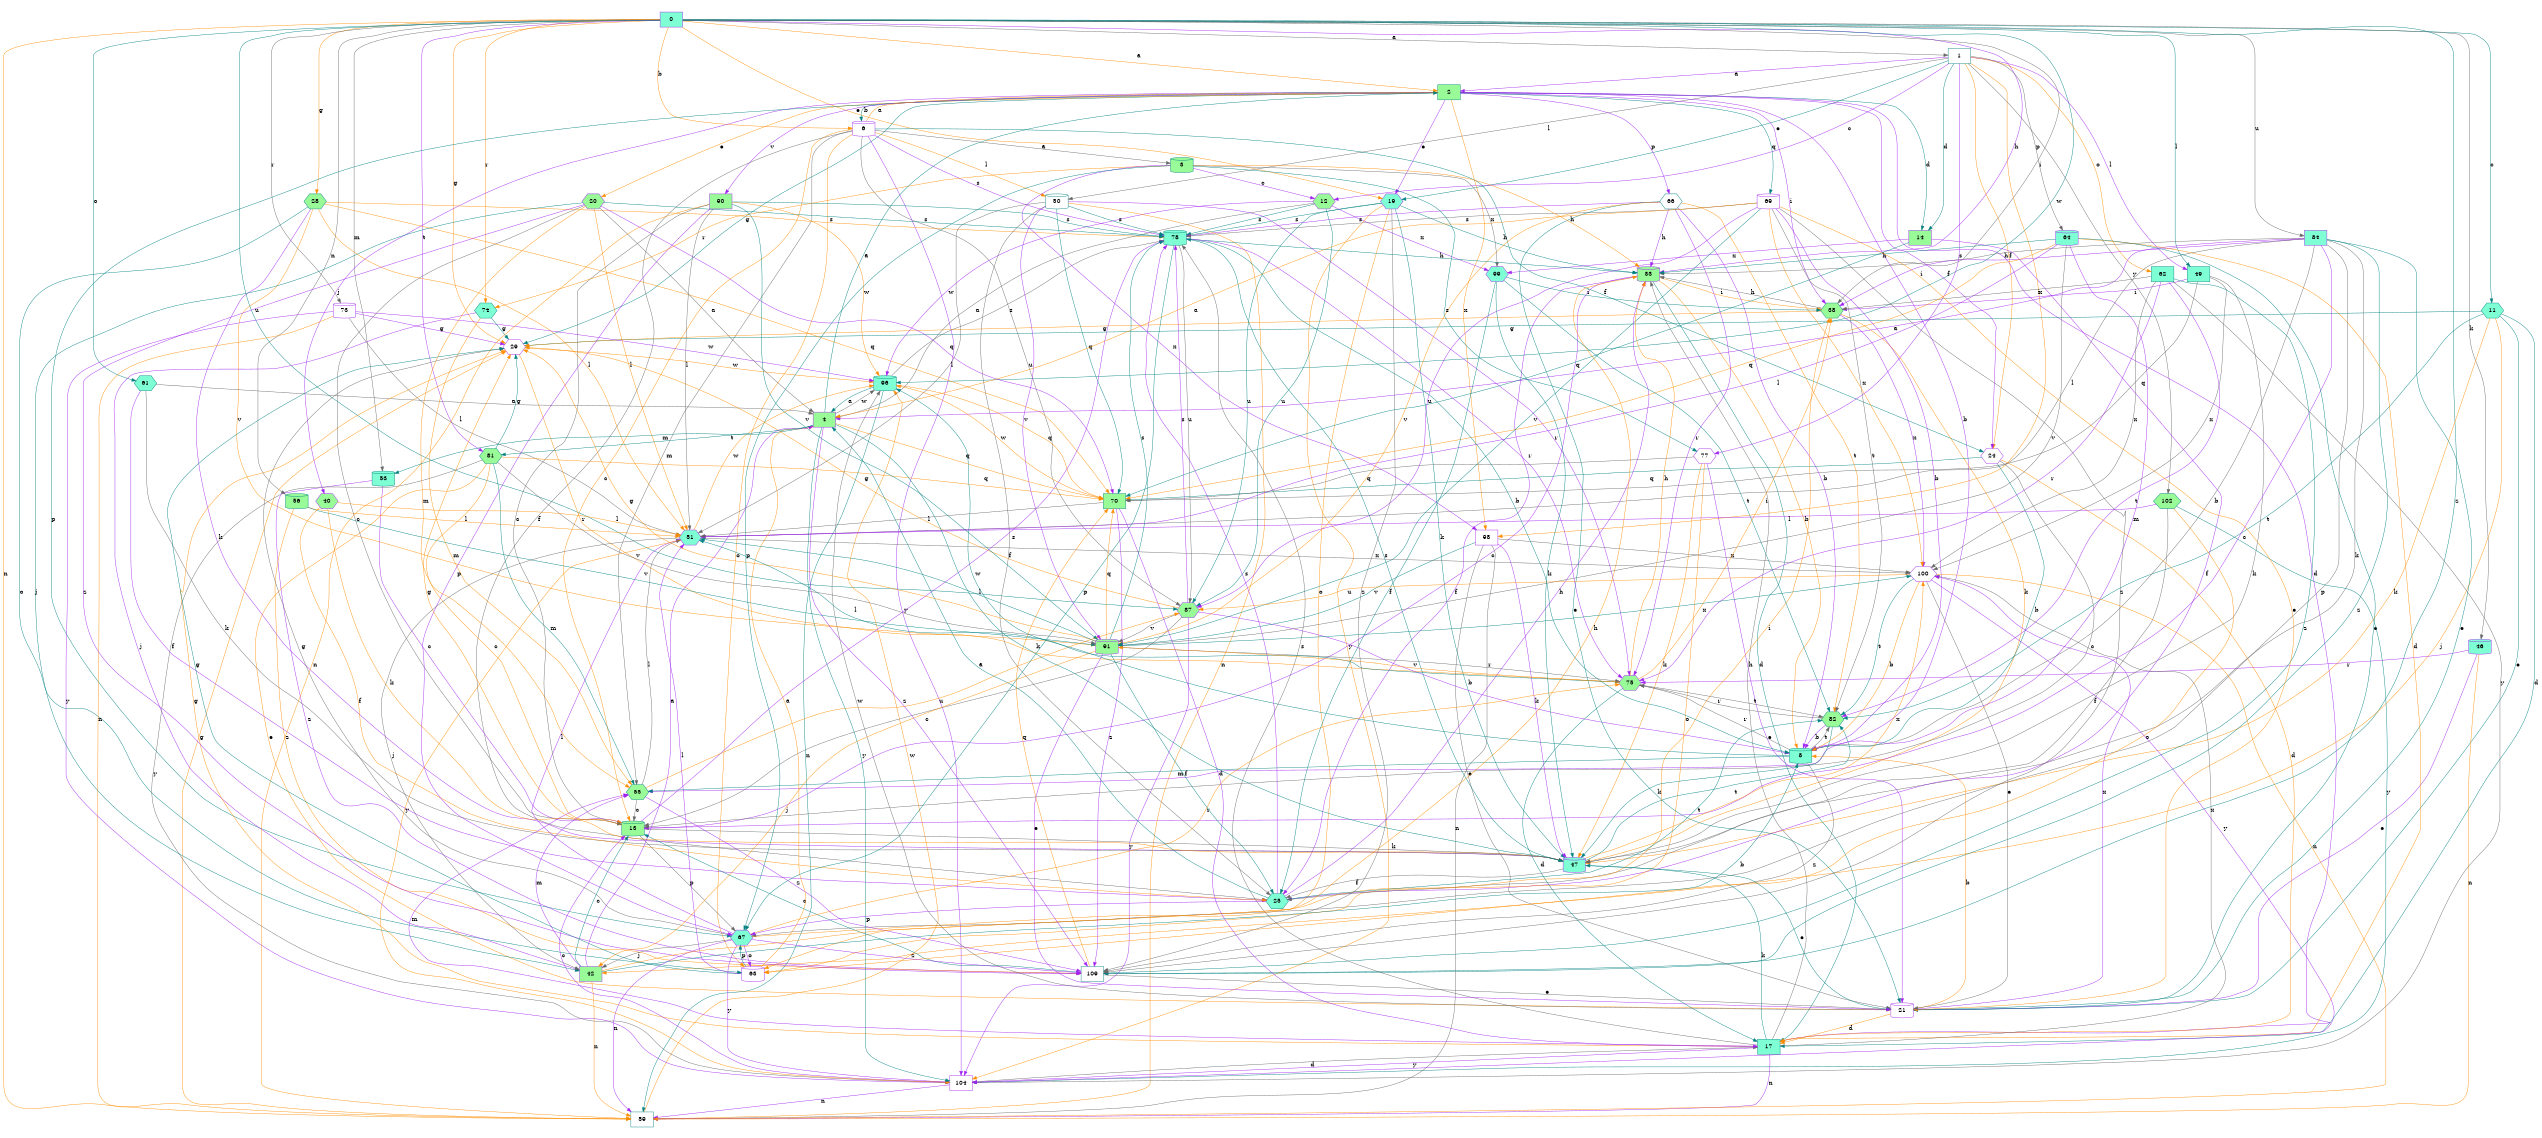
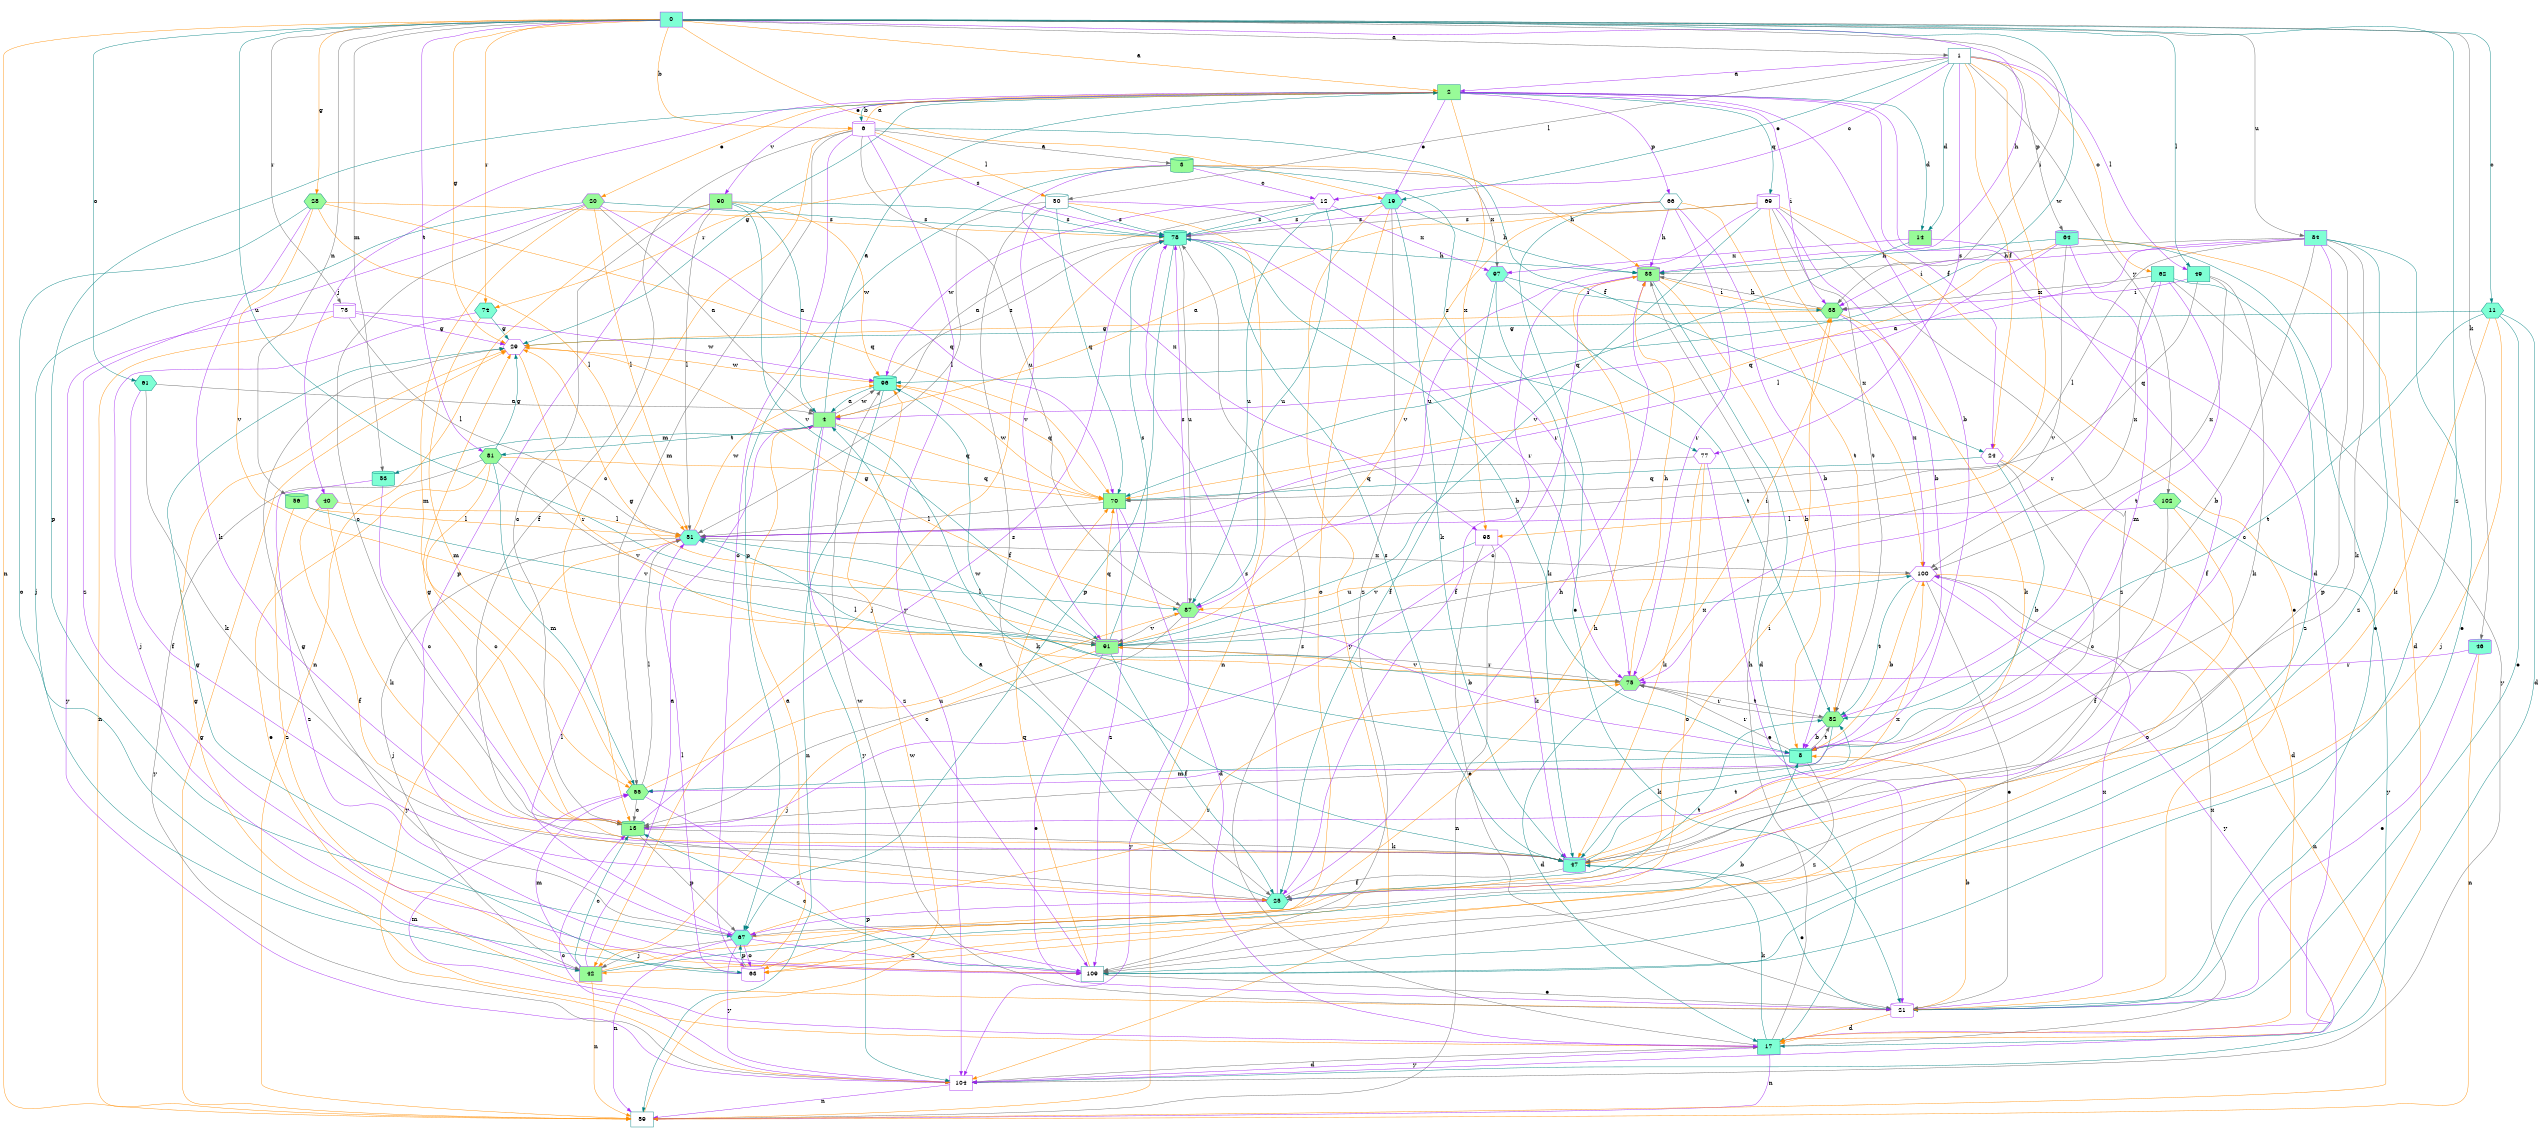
node "12": fillcolor palegreen -> white
node "99": label "99" -> "97"
edge "90" -> "4": added, label "a"
edge "6" -> "63": color darkorange -> purple
edge "98" -> "100": removed, label "x"
edge "78" -> "42": added, label "j"
